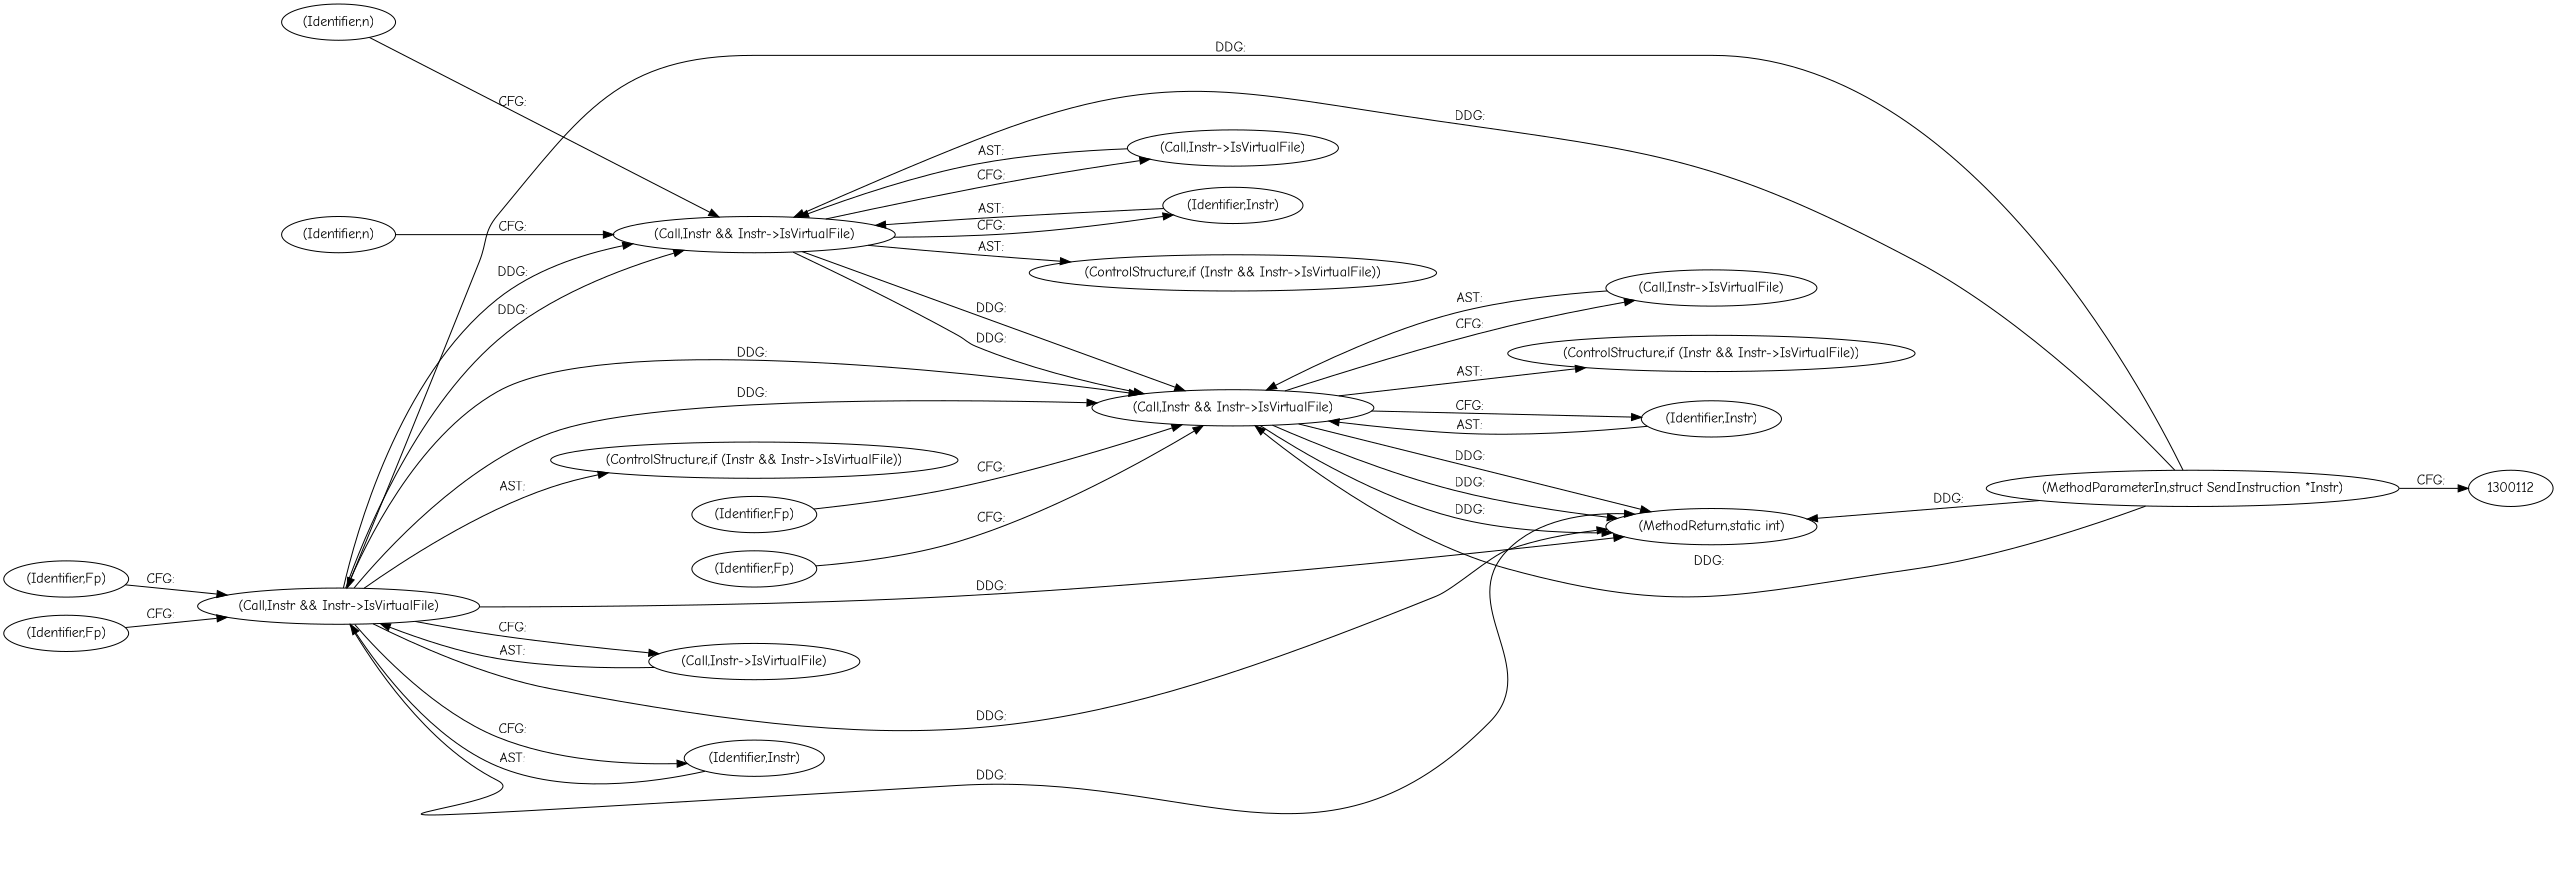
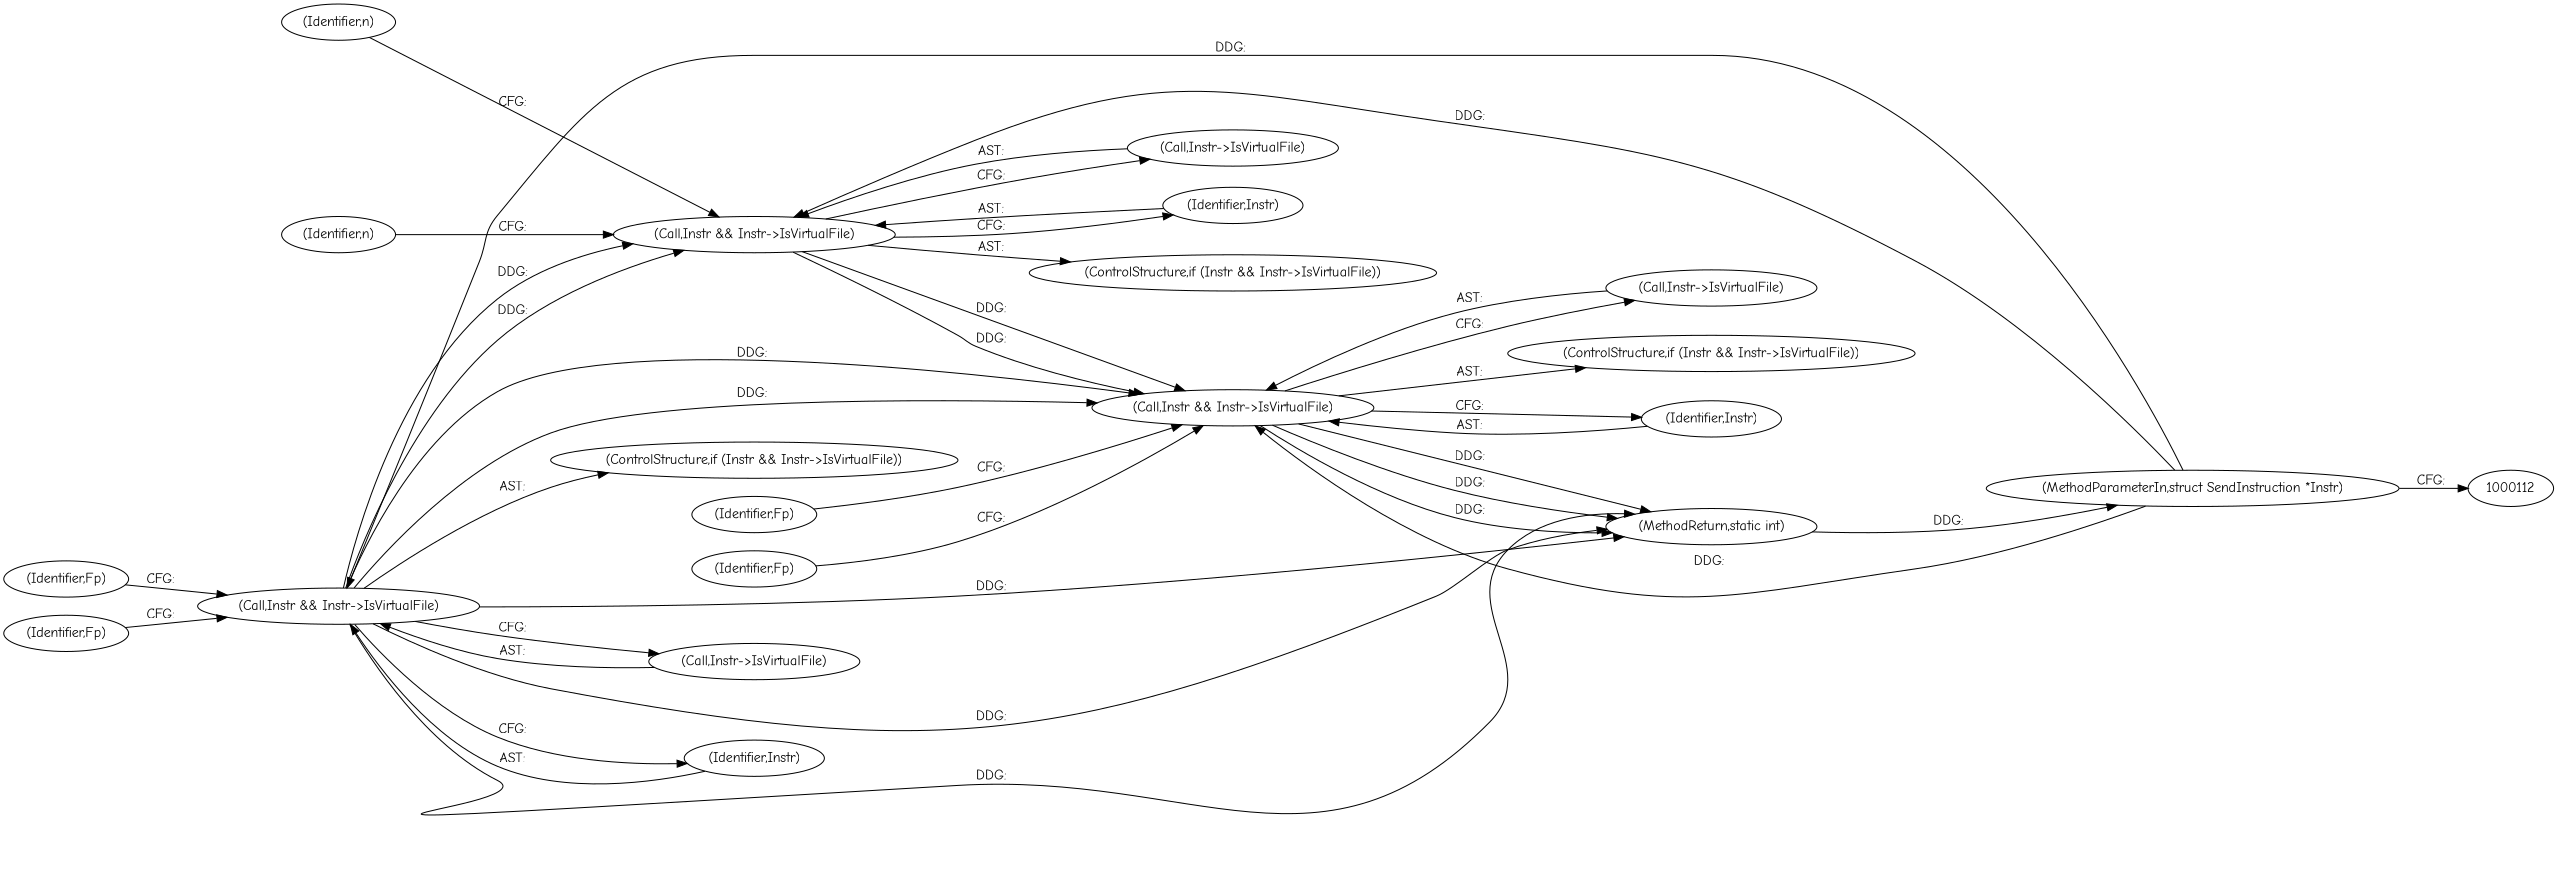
node "1300112": label "1300112" -> "1000112"
edge "(MethodParameterIn,struct SendInstruction *Instr)" -> "(MethodReturn,static int)": reversed
